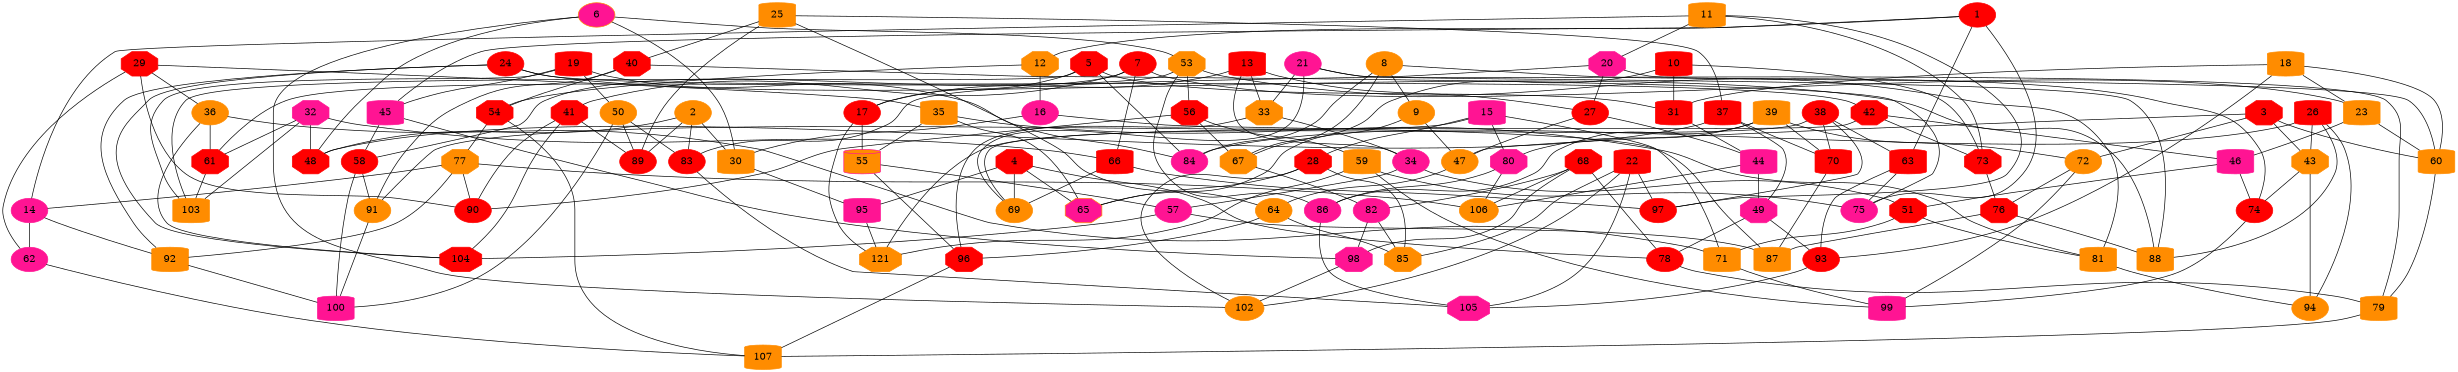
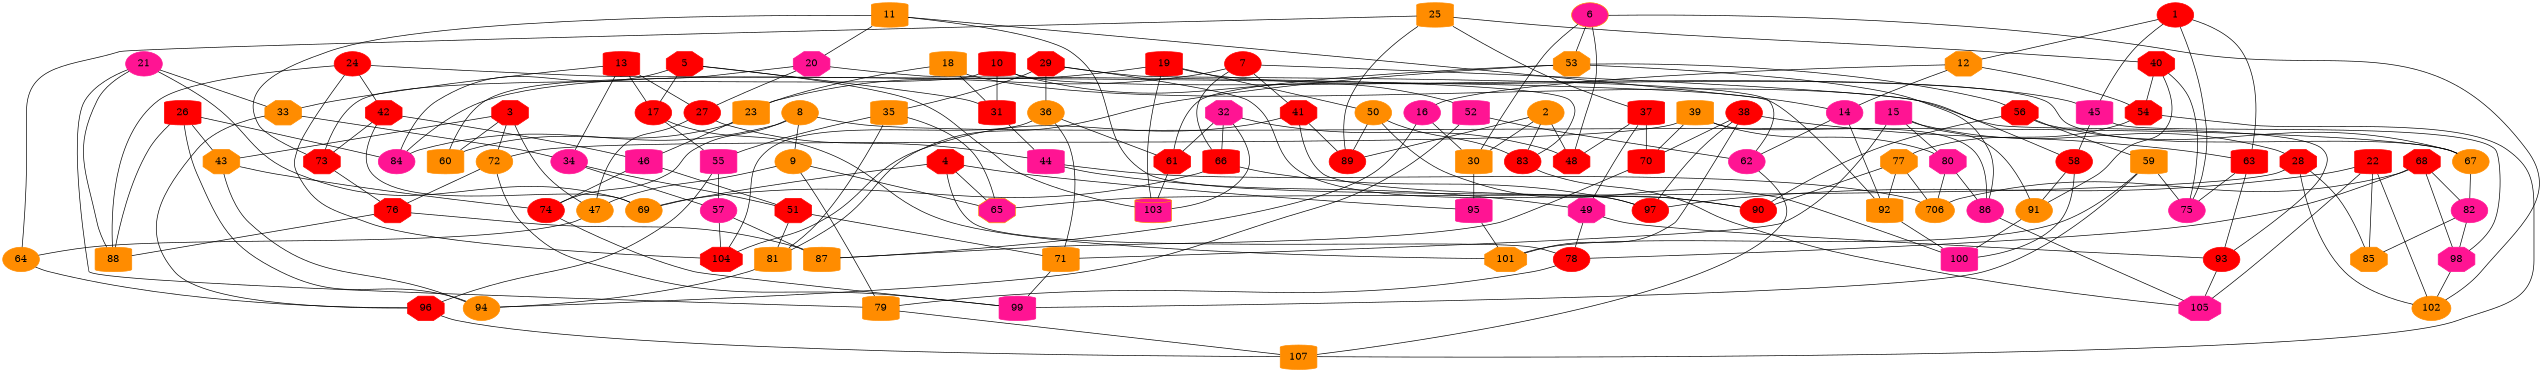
edge "18" -- "60": removed
node "52": added
node "55": fillcolor darkorange -> deeppink
node "67": shape octagon -> ellipse
edge "77" -- "14": now "12" -- "14"
node "103": fillcolor darkorange -> deeppink
node "106": label "106" -> "706"
edge "64" -- "85": removed
edge "60" -- "79": now "9" -- "79"
node "121": label "121" -> "101"
